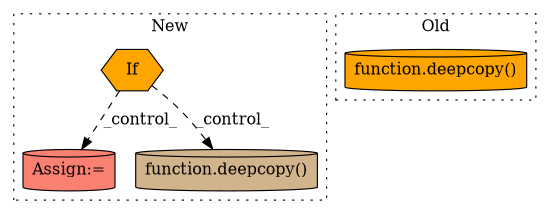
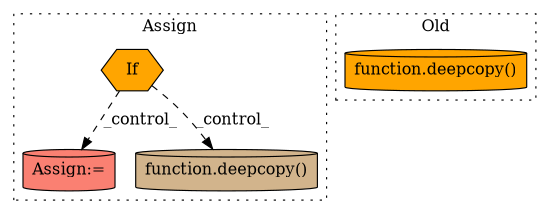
cluster "New": label "New" -> "Assign"
